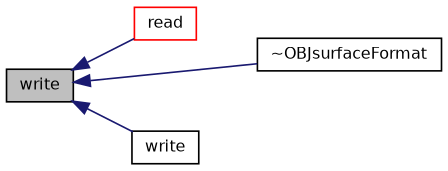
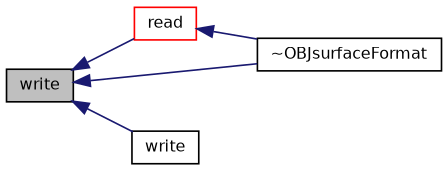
edge "~OBJsurfaceFormat" -> "read": added
